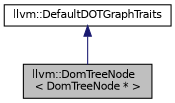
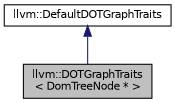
node "llvm::DomTreeNode < DomTreeNode * >": label "llvm::DomTreeNode < DomTreeNode * >" -> "llvm::DOTGraphTraits < DomTreeNode * >"
